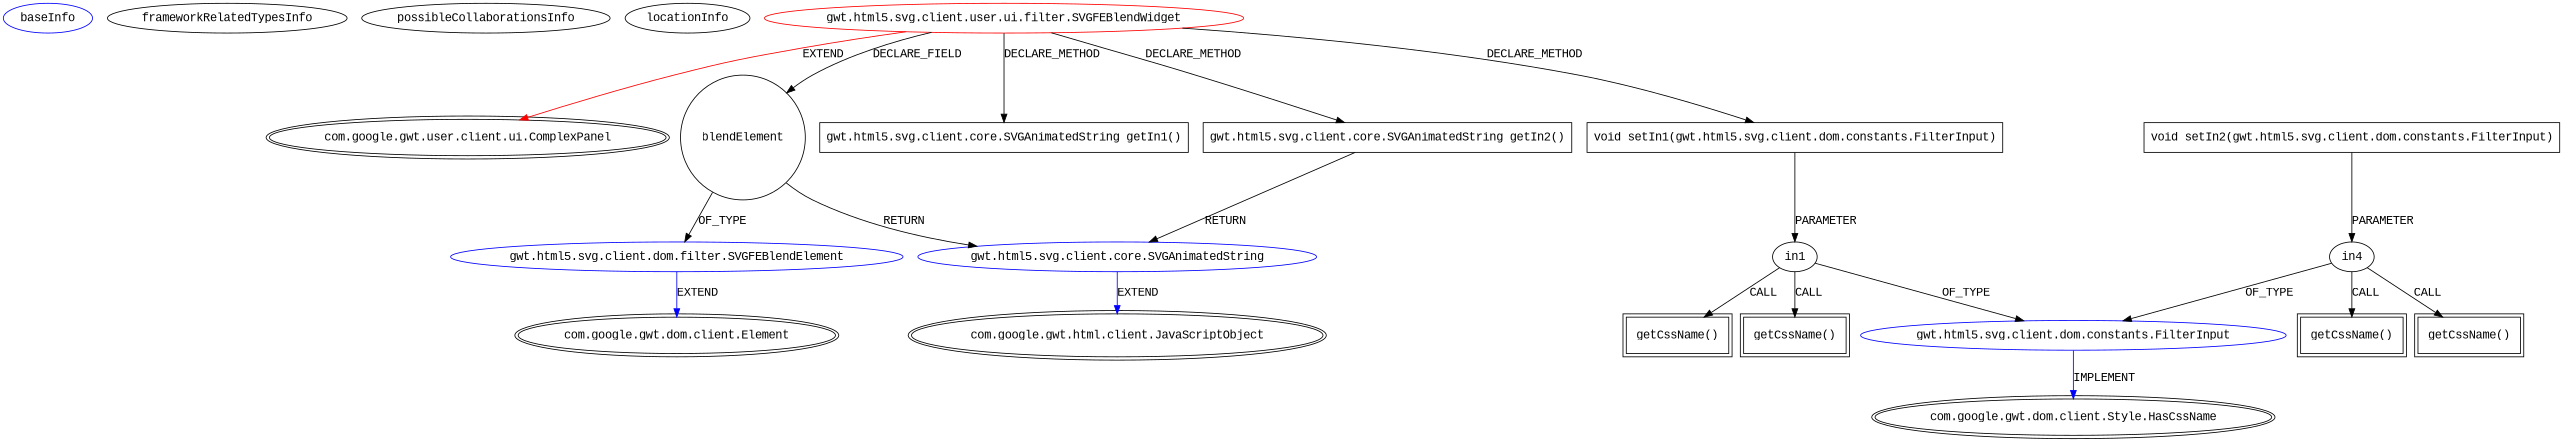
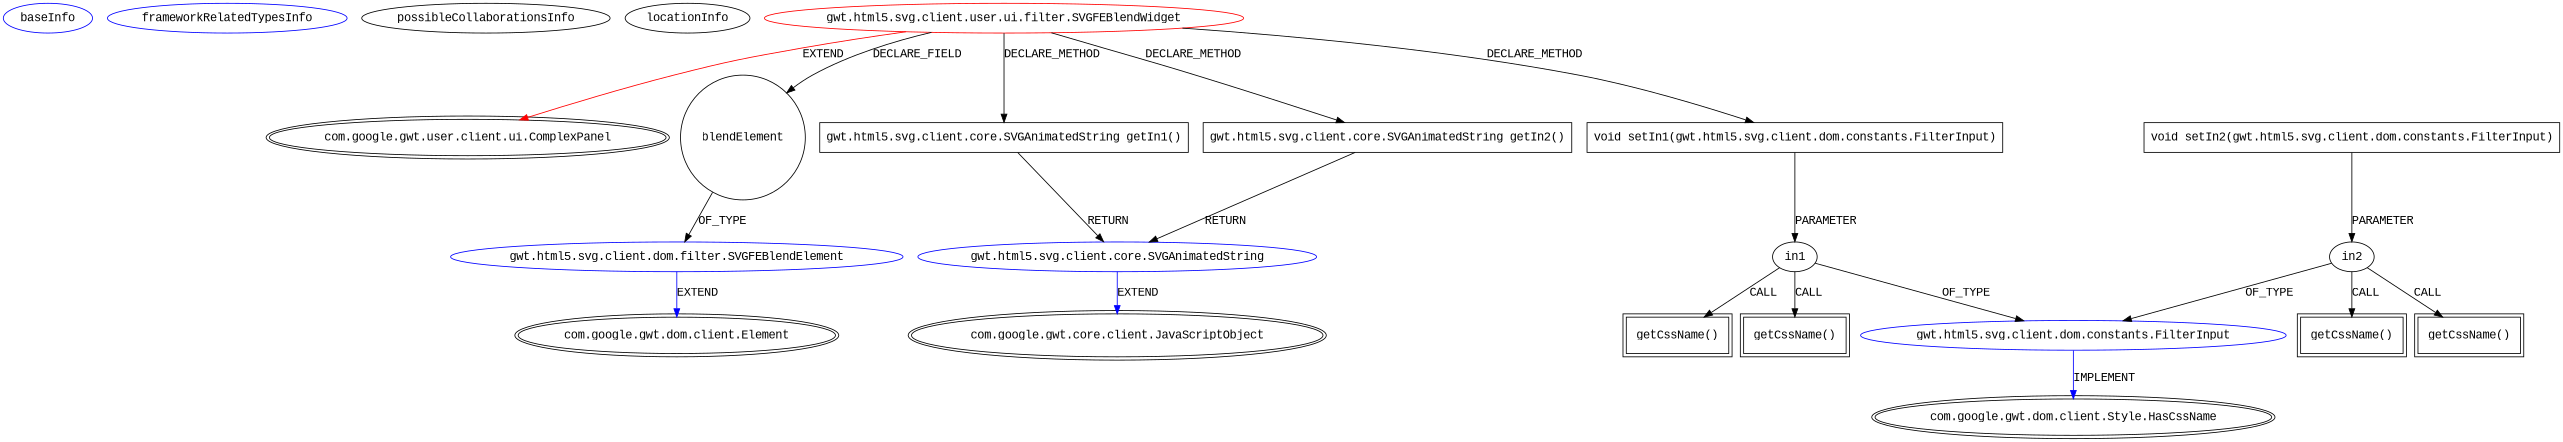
node "frameworkRelatedTypesInfo": color black -> blue
edge "blendElement" -> "gwt.html5.svg.client.core.SVGAnimatedString": now "gwt.html5.svg.client.core.SVGAnimatedString getIn1()" -> "gwt.html5.svg.client.core.SVGAnimatedString"
node "in4": label "in4" -> "in2"
node "com.google.gwt.html.client.JavaScriptObject": label "com.google.gwt.html.client.JavaScriptObject" -> "com.google.gwt.core.client.JavaScriptObject"
